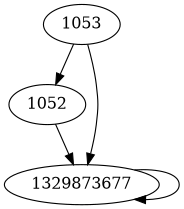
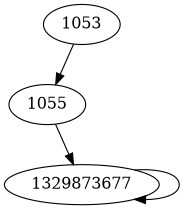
edge "1053" -> "1329873677": removed
node "1052": label "1052" -> "1055"
